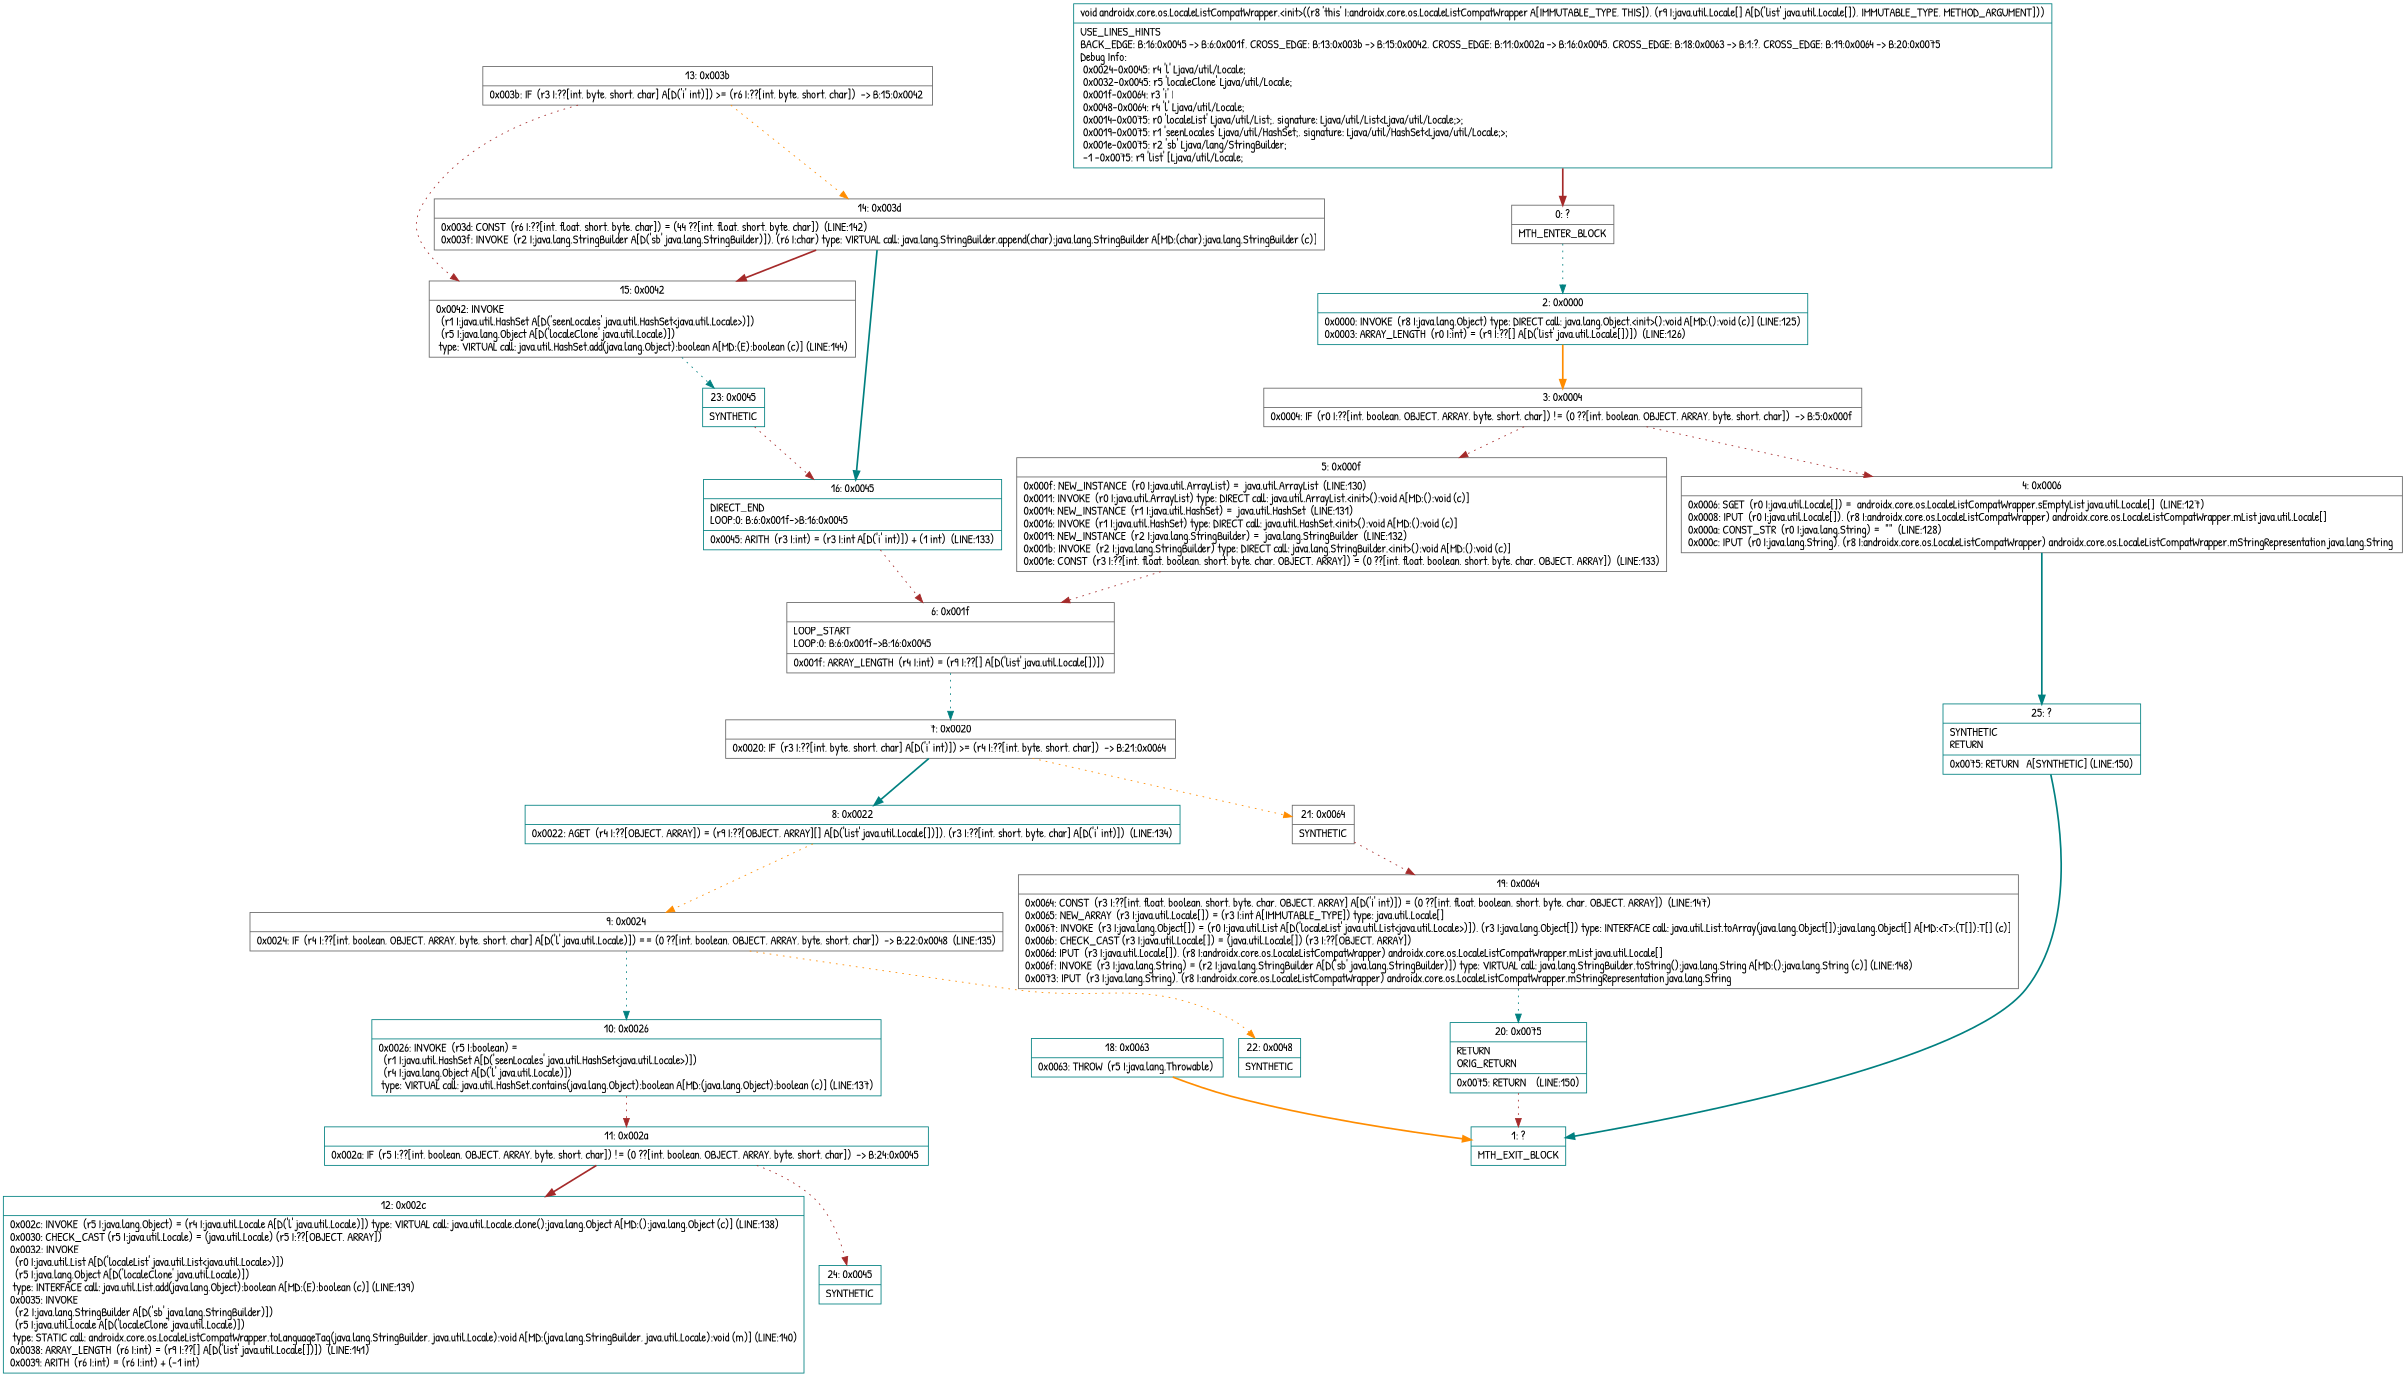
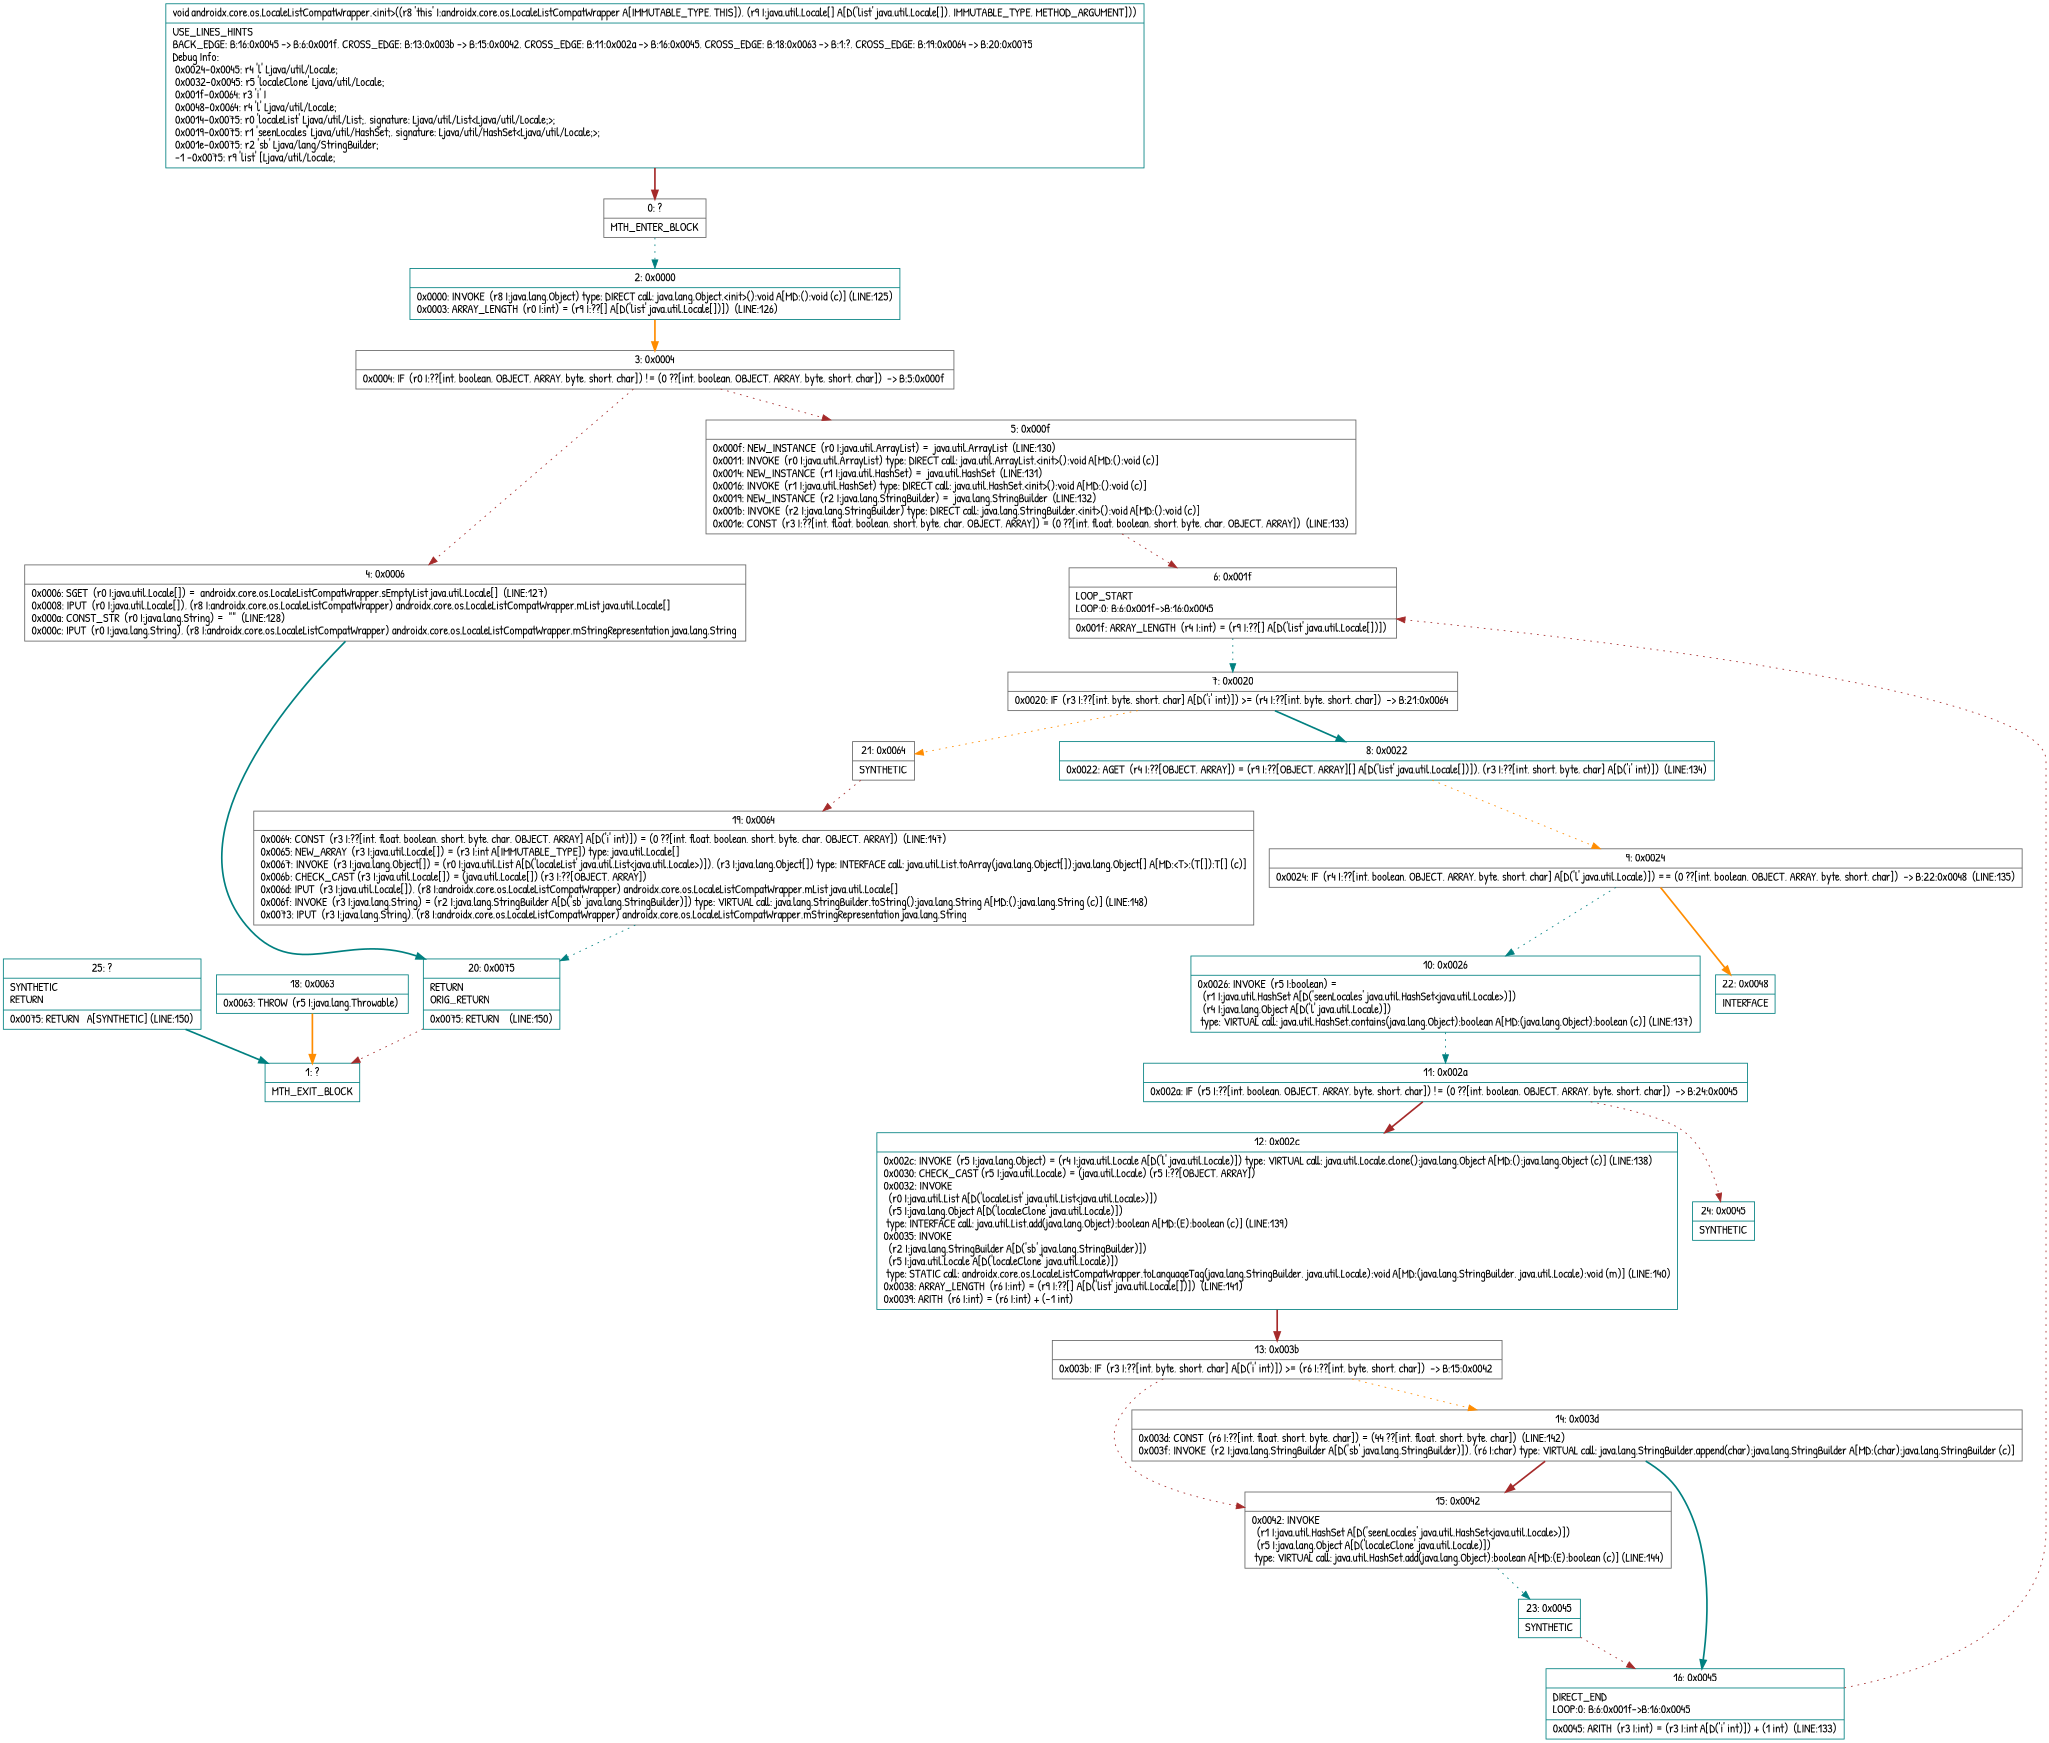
edge "4: 0x0006" -> "25: ?": now "4: 0x0006" -> "20: 0x0075"
edge "9: 0x0024" -> "22: 0x0048": style dotted -> bold
node "22: 0x0048": text "SYNTHETIC" -> "INTERFACE"
edge "10: 0x0026" -> "11: 0x002a": color brown -> teal
edge "12: 0x002c" -> "13: 0x003b": added
